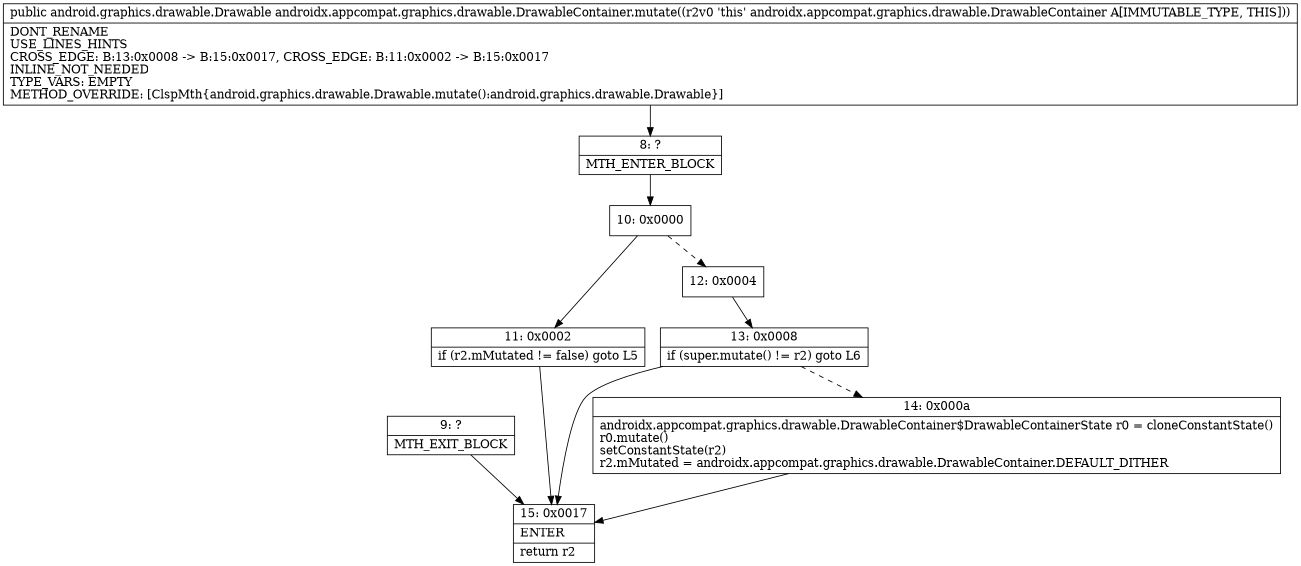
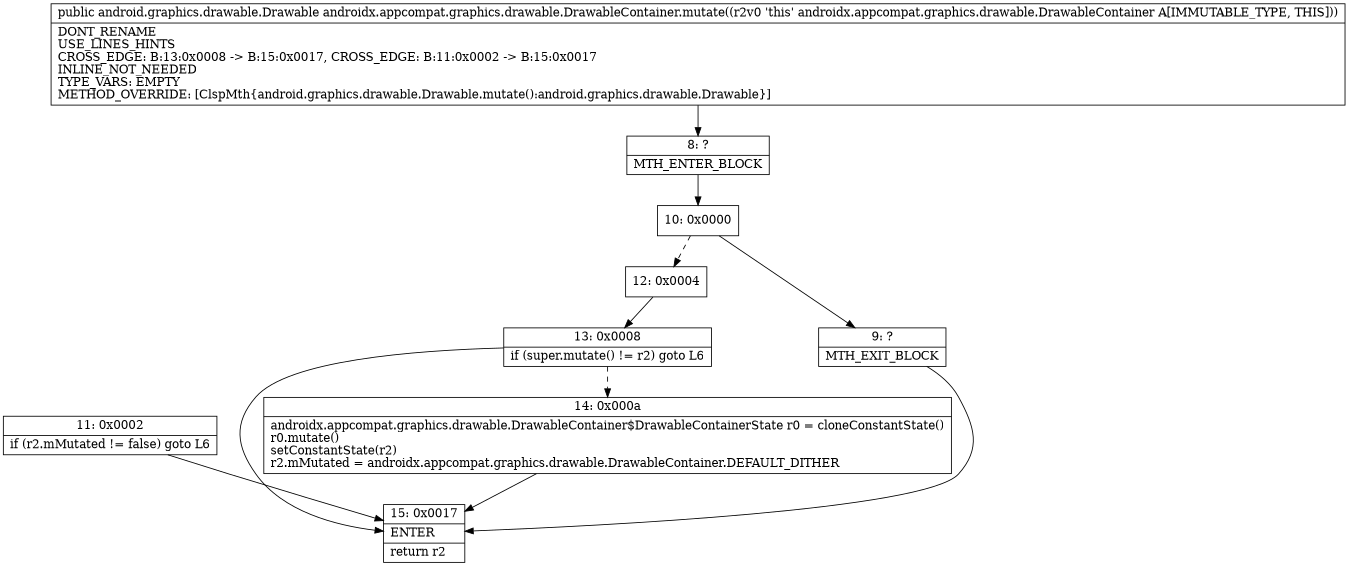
edge "10: 0x0000" -> "11: 0x0002": now "10: 0x0000" -> "9: ?"
node "11: 0x0002": text "if (r2.mMutated != false) goto L5" -> "if (r2.mMutated != false) goto L6"
